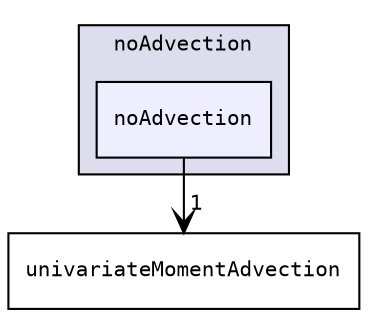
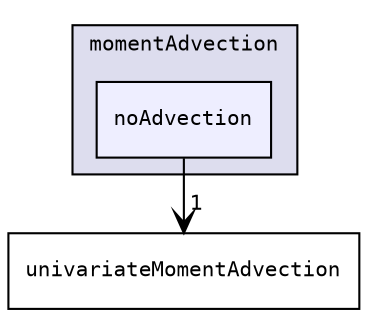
cluster "noAdvection": label "noAdvection" -> "momentAdvection"
